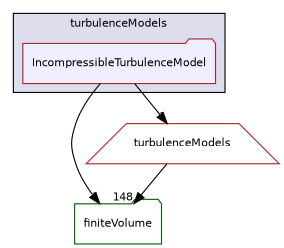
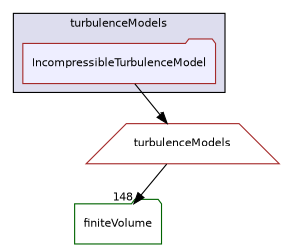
edge "IncompressibleTurbulenceModel" -> "finiteVolume": removed
